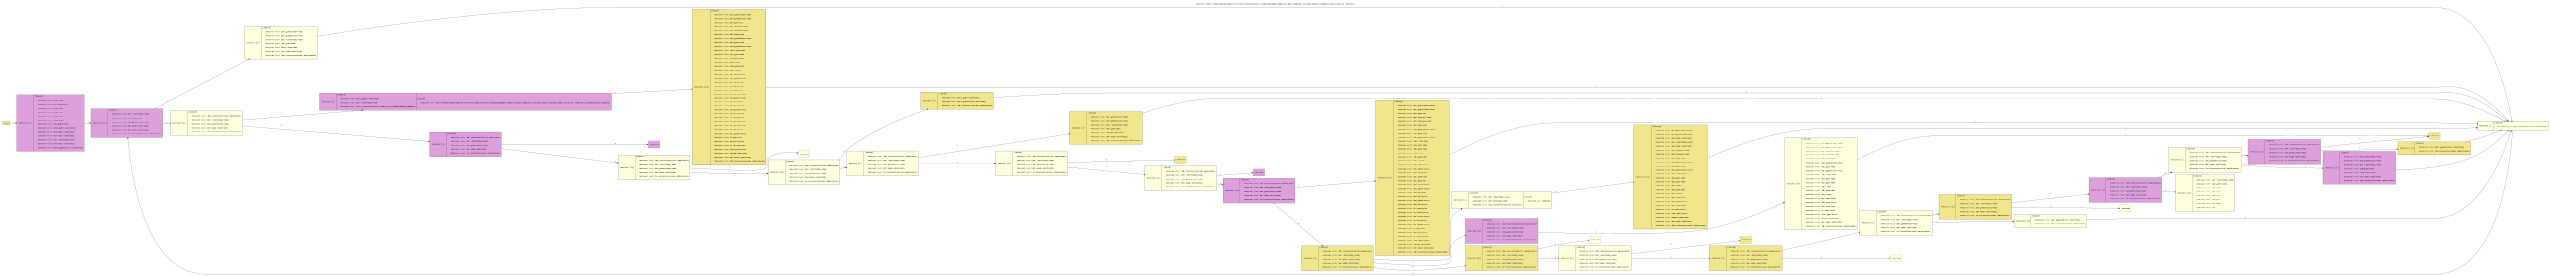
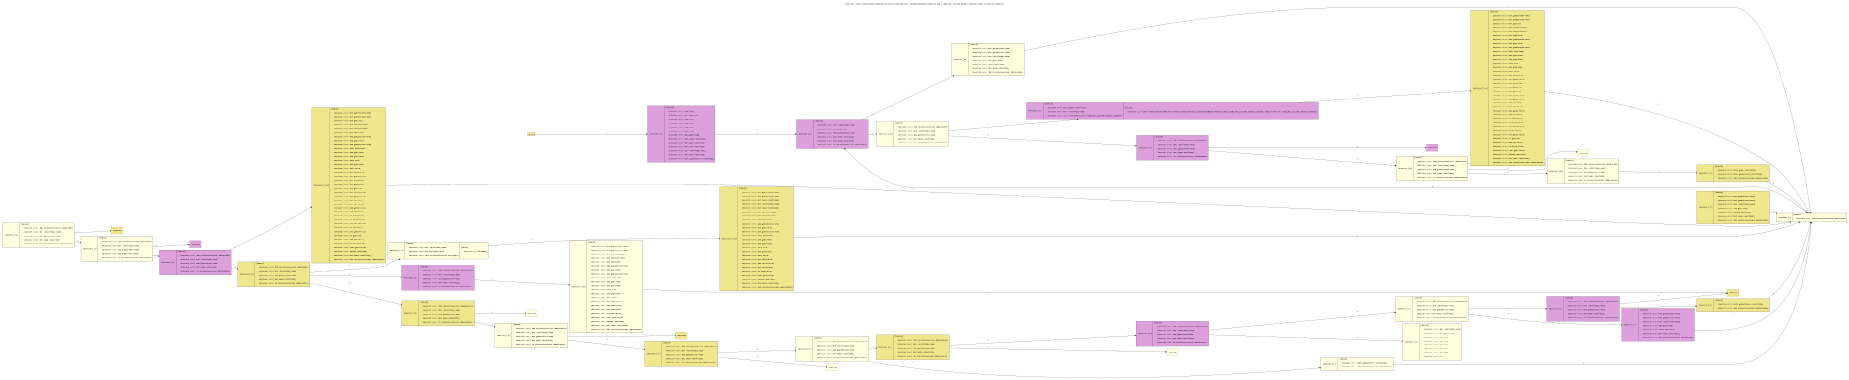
node "0x40147c [22]": removed
